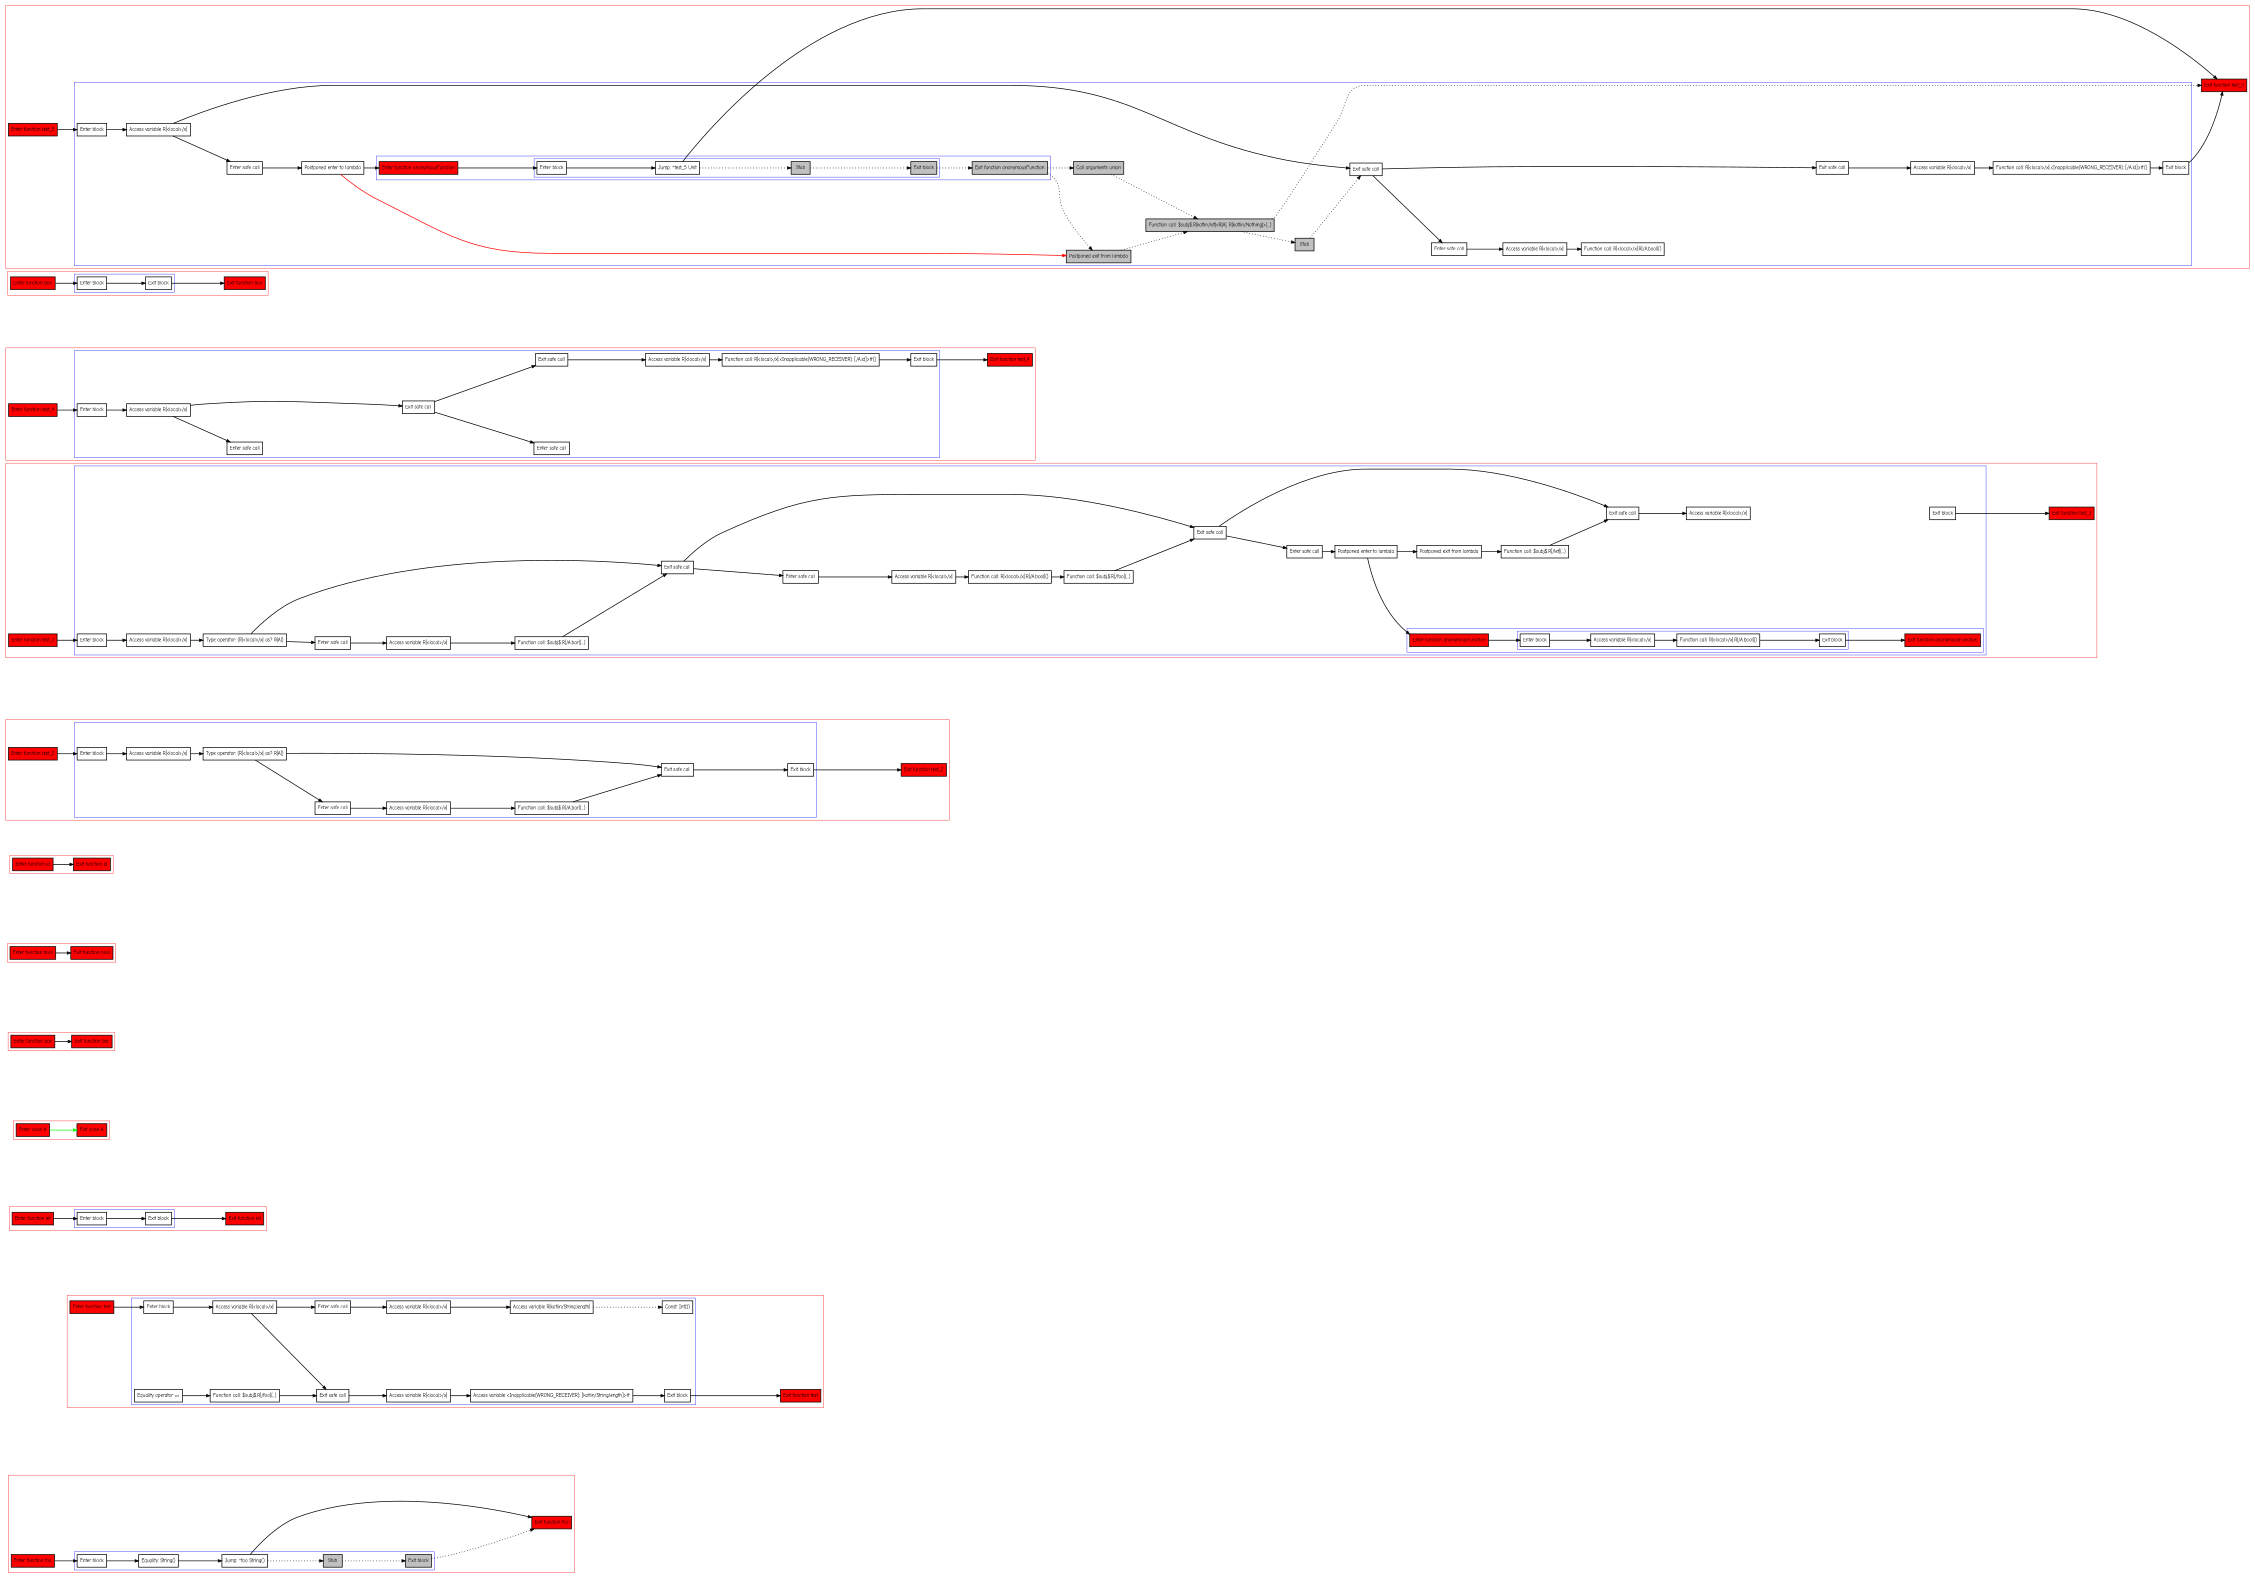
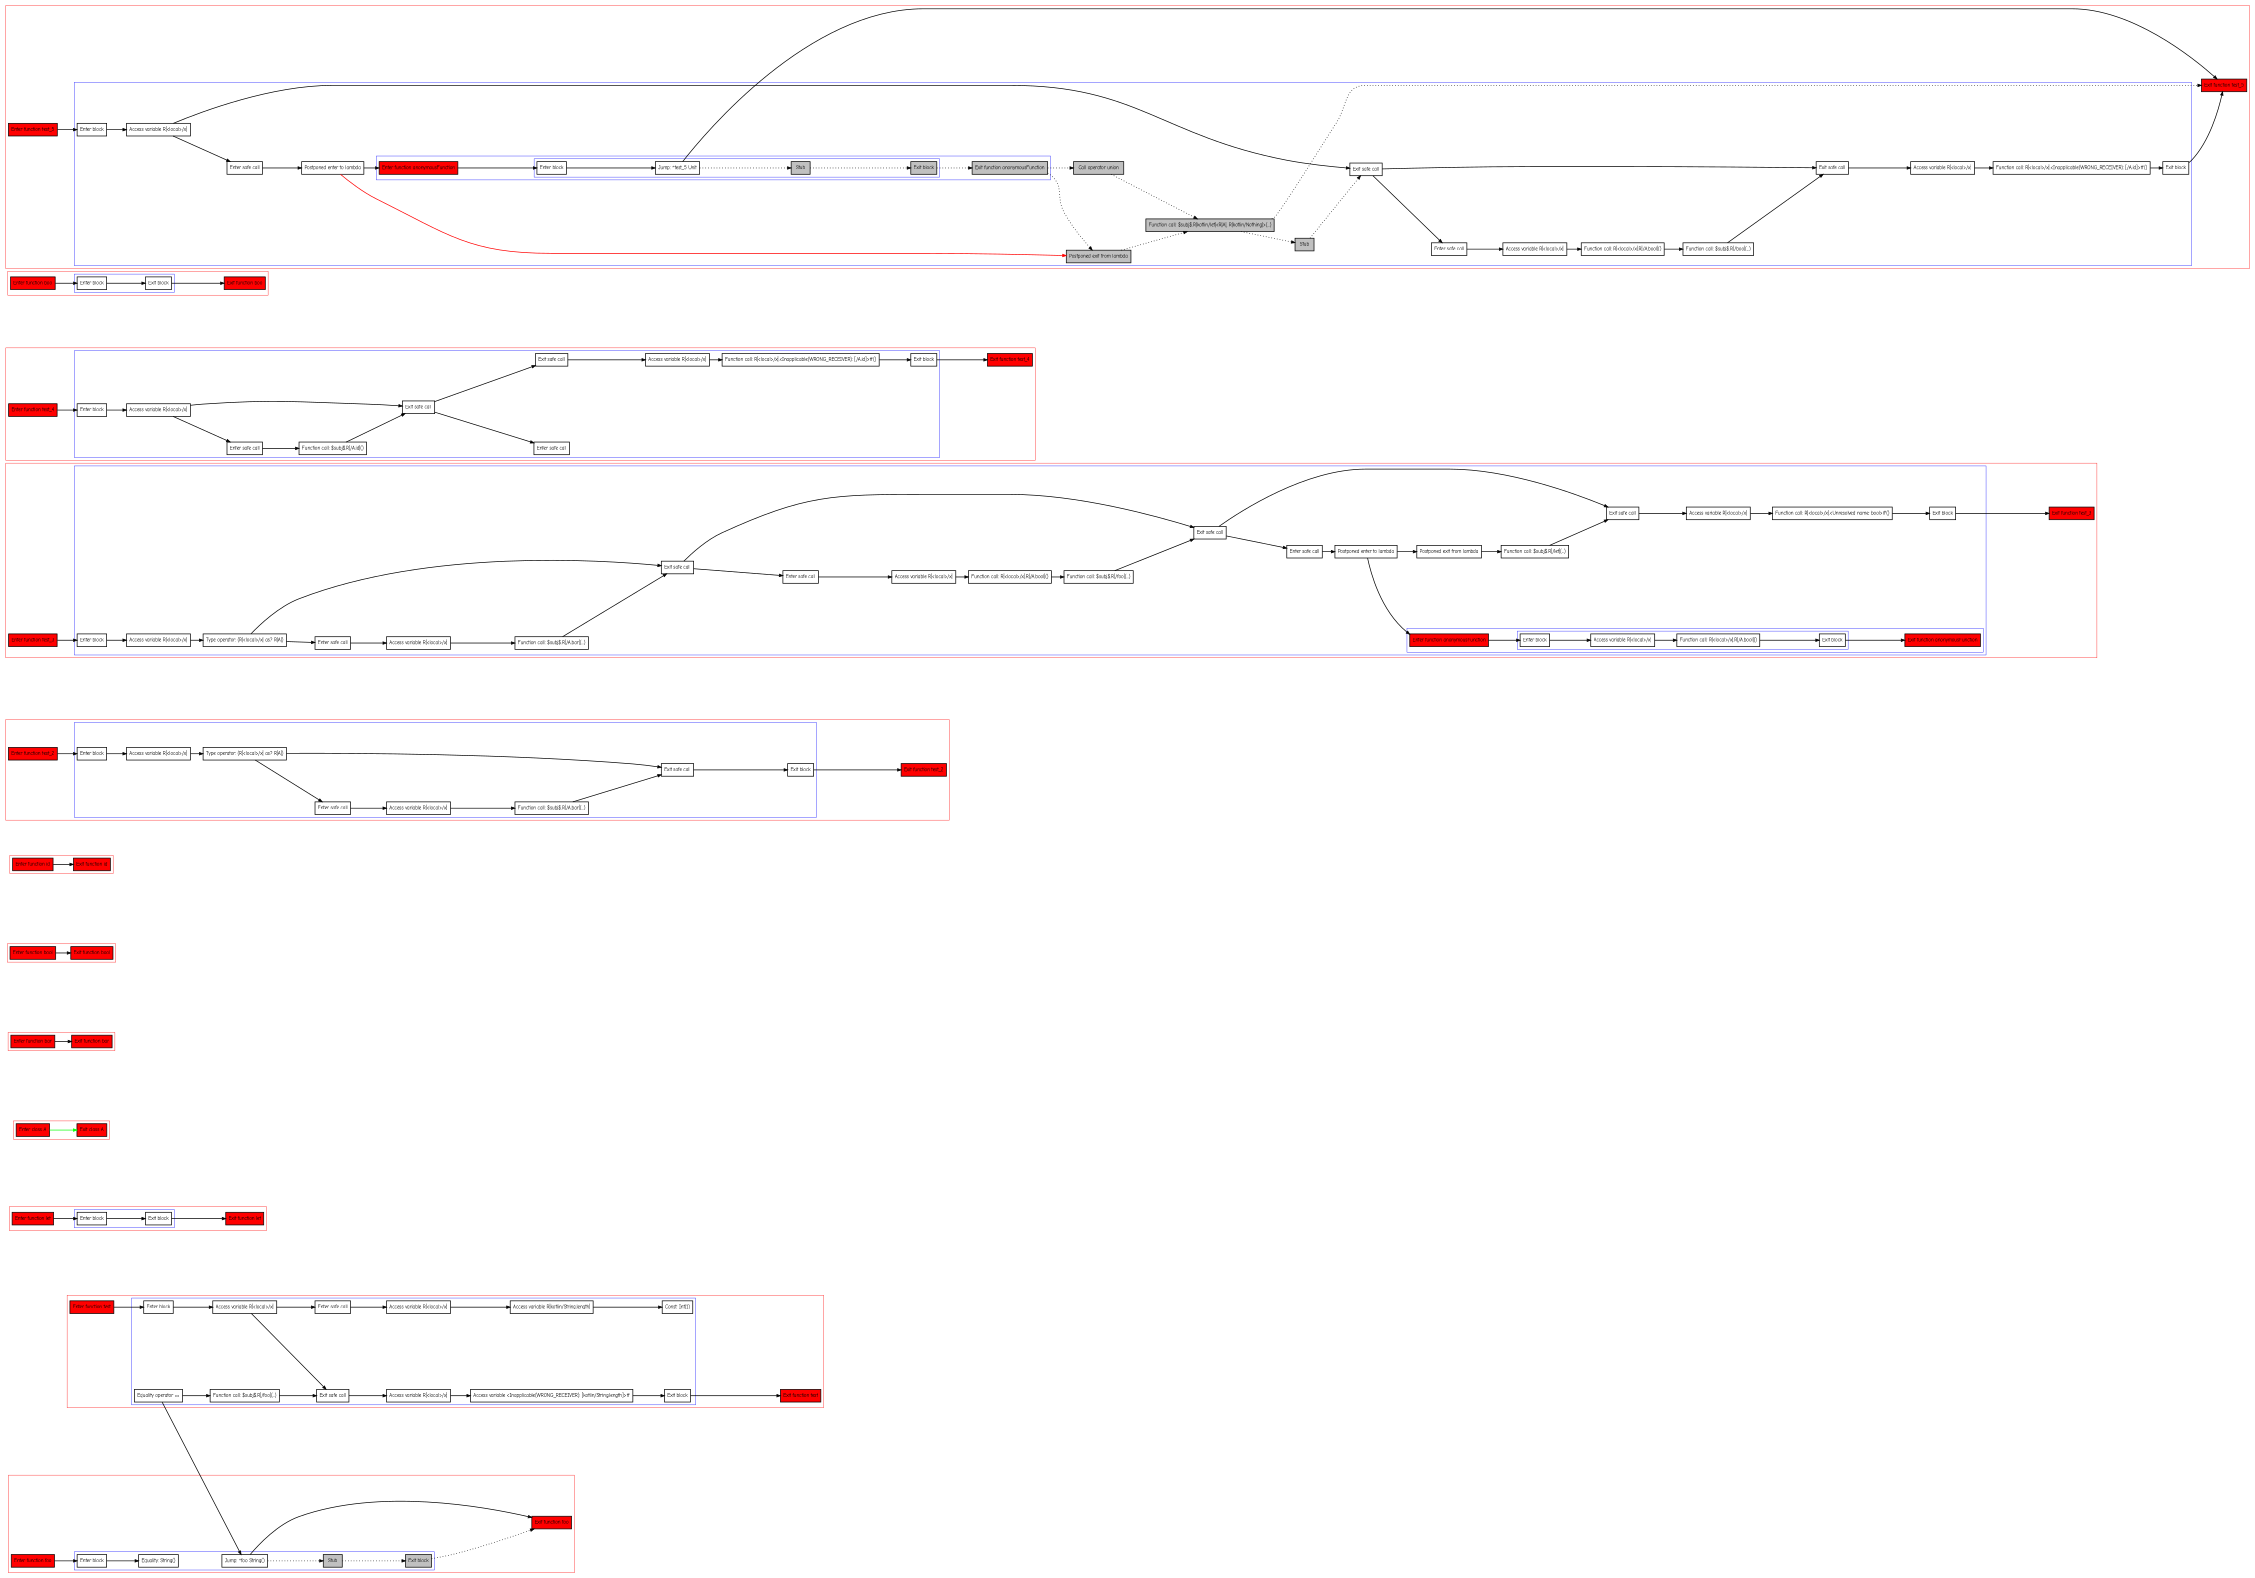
node "Call arguments union": label "Call arguments union" -> "Call operator union"
node "Function call: $subj$.R|/boo|(...)": added
node "Function call: $subj$.R|/A.id|()": added
node "Function call: R|<local>/x|.<Unresolved name: bool>#()": added
edge "Access variable R|kotlin/String.length|" -> "Const: Int(1)": style dotted -> solid
edge "Equality: String()" -> "Jump: ^foo String()": now "Equality operator ==" -> "Jump: ^foo String()"
